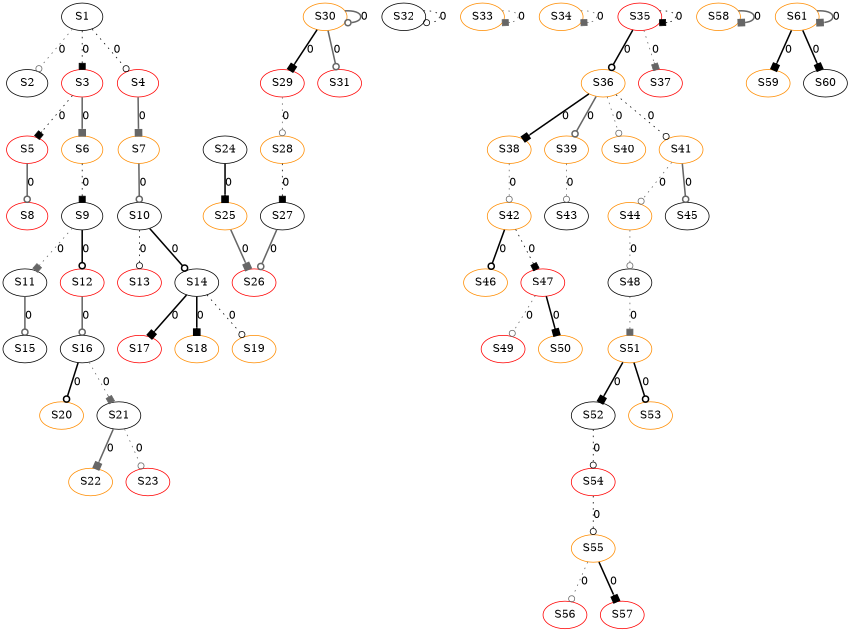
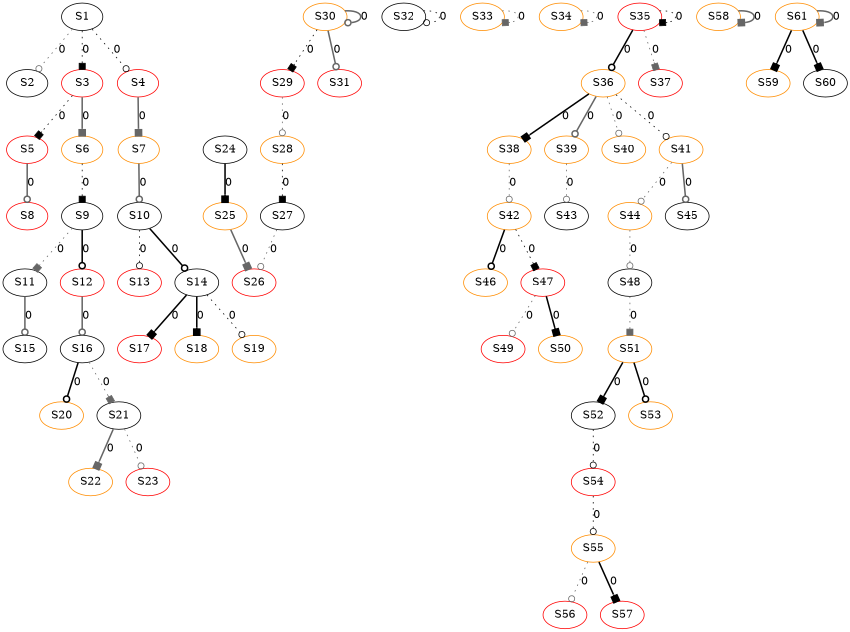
edge "S30" -> "S29": style bold -> dotted
edge "S27" -> "S26": style bold -> dotted
